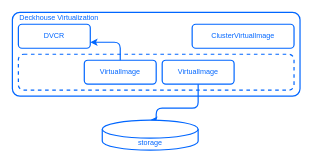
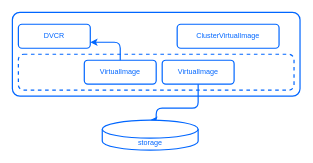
node "Deckhouse Virtualization": removed
node "ClusterVirtualImage": moved (243, 36) -> (228, 36)
